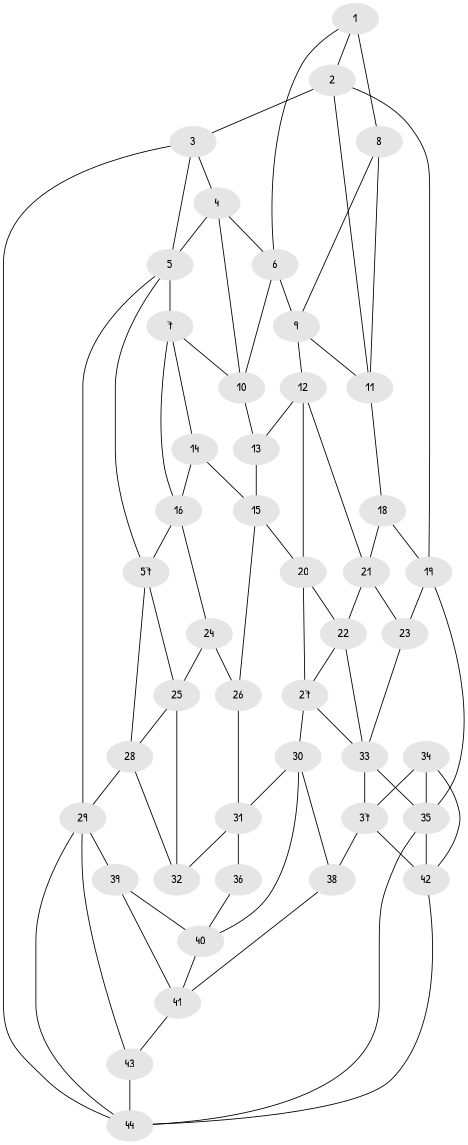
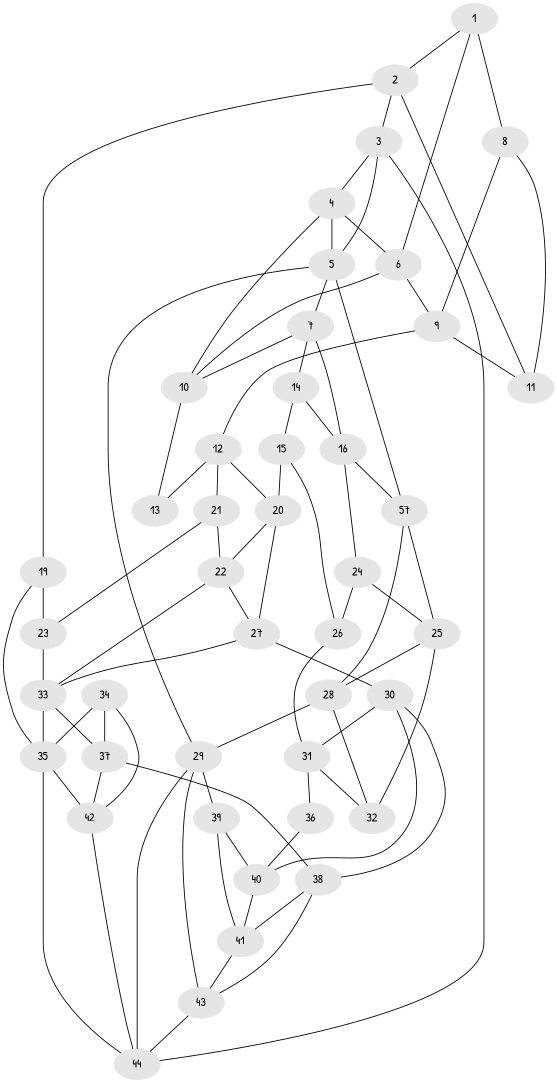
edge "13" -- "15": removed
node "18": removed
edge "38" -- "43": added
